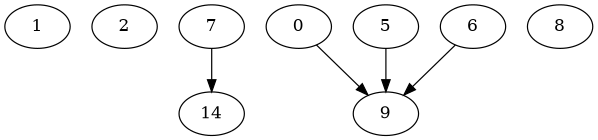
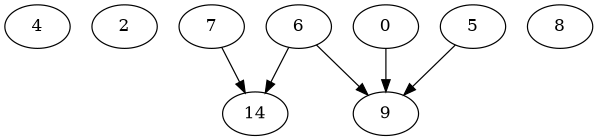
node "1": label "1" -> "4"
edge "6" -> "14": added
